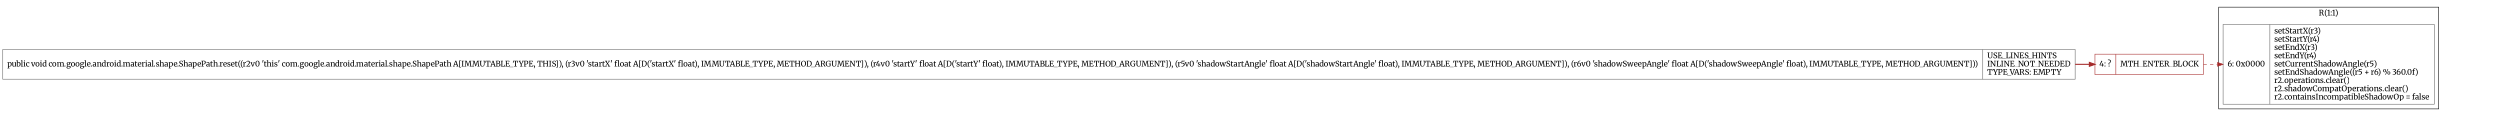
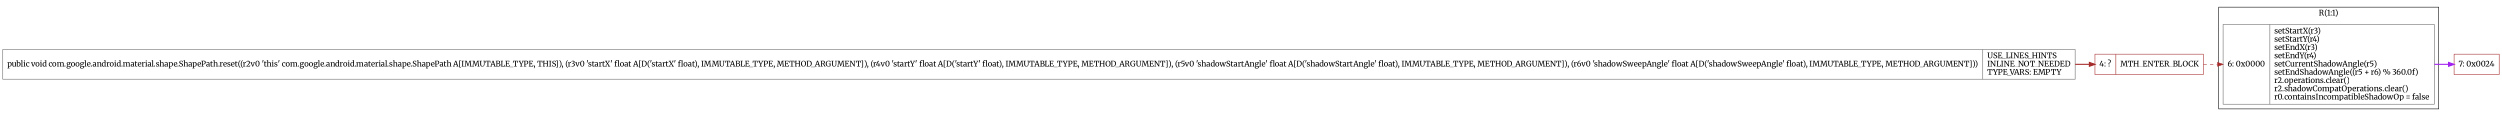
node "7: 0x0024": added
node "6: 0x0000": text "r2.containsIncompatibleShadowOp = false" -> "r0.containsIncompatibleShadowOp = false"
